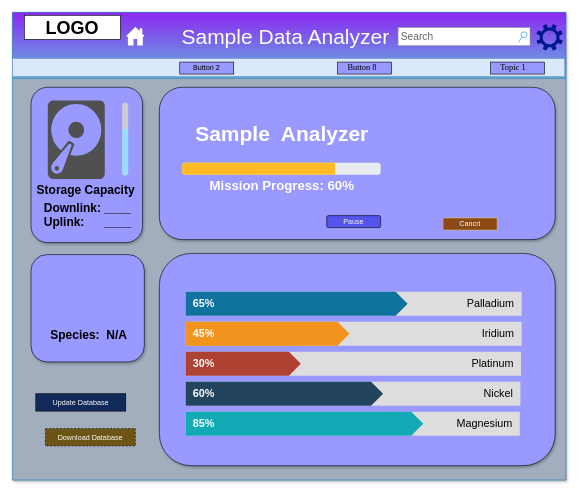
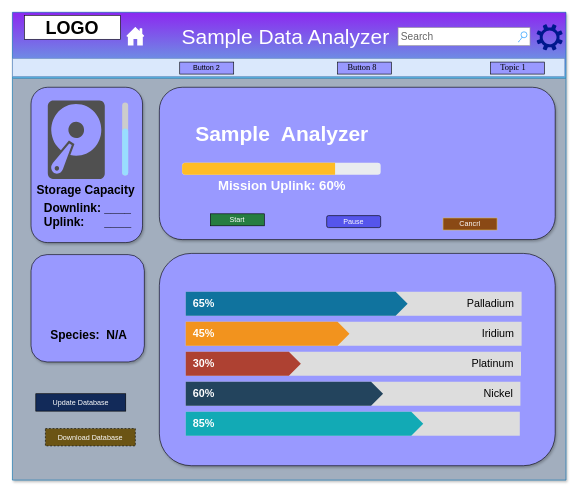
node "Mission Progress: 60%": label "Mission Progress: 60%" -> "Mission Uplink: 60%"
node "Start": added
node "Magnesium": removed
